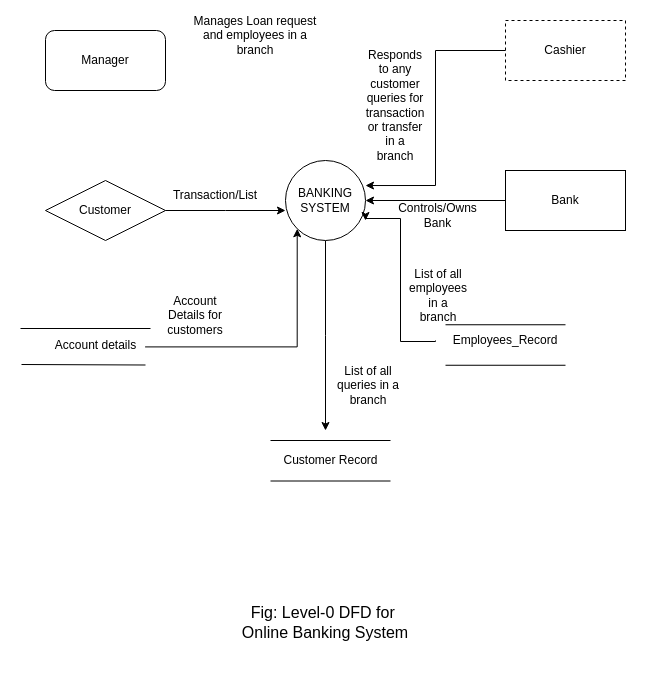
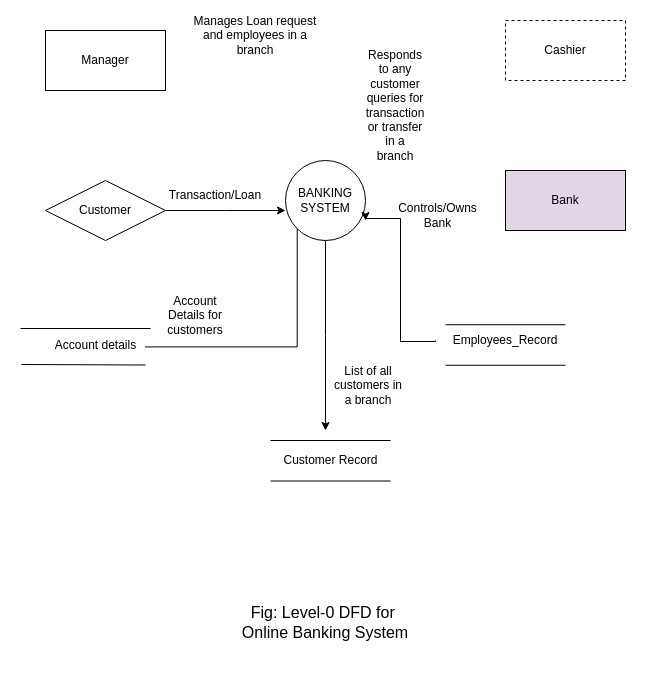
node "Manager": shape rounded rectangle -> rectangle
edge "Cashier" -> "BANKING SYSTEM": removed
node "Transaction/List": label "Transaction/List" -> "Transaction/Loan"
edge "Bank" -> "BANKING SYSTEM": removed
node "Bank": fillcolor #ffffff -> #e1d5e7
edge "Account details" -> "BANKING SYSTEM": arrowhead classic -> none
node "List of all employees in a branch": removed
node "List of all queries in a branch": label "List of all queries in a branch" -> "List of all customers in a branch"
